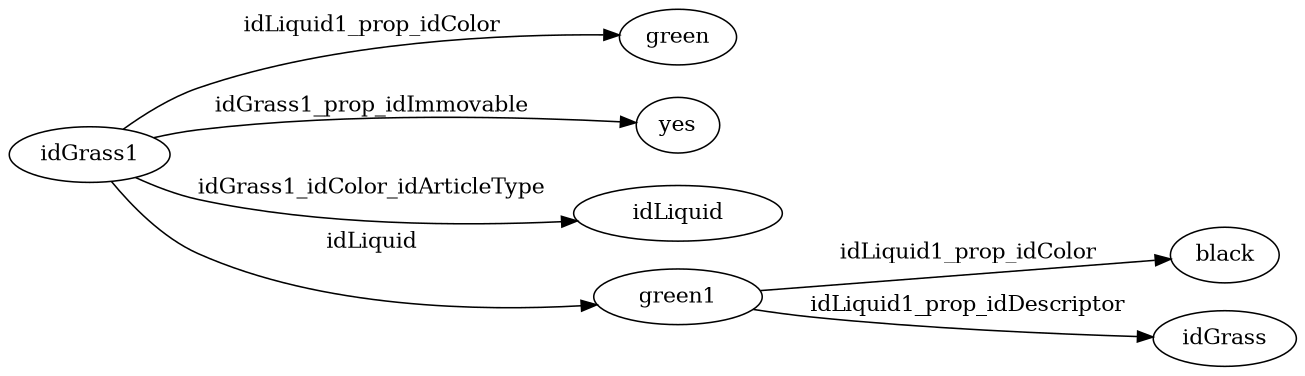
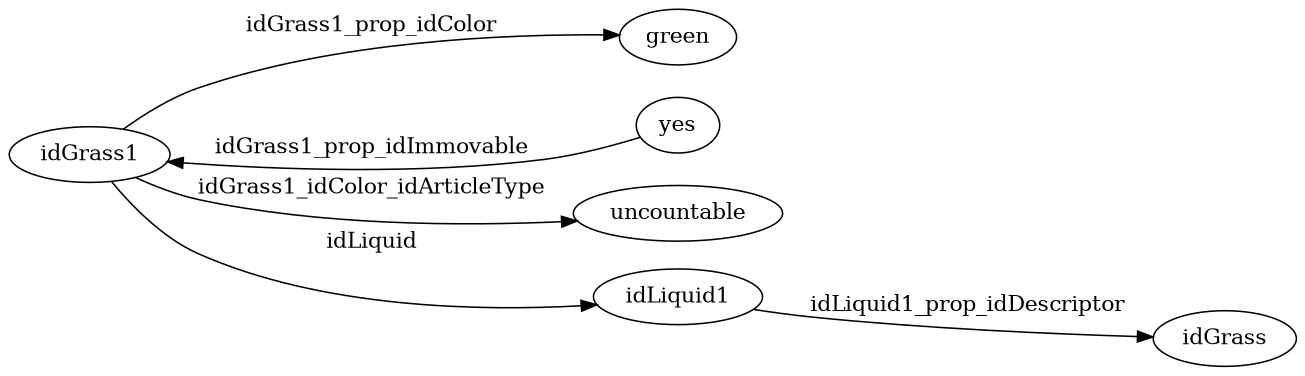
edge "idGrass1" -> "green": label "idLiquid1_prop_idColor" -> "idGrass1_prop_idColor"
edge "idGrass1" -> "yes": reversed
node "idLiquid": label "idLiquid" -> "uncountable"
node "black": removed
node "green1": label "green1" -> "idLiquid1"
